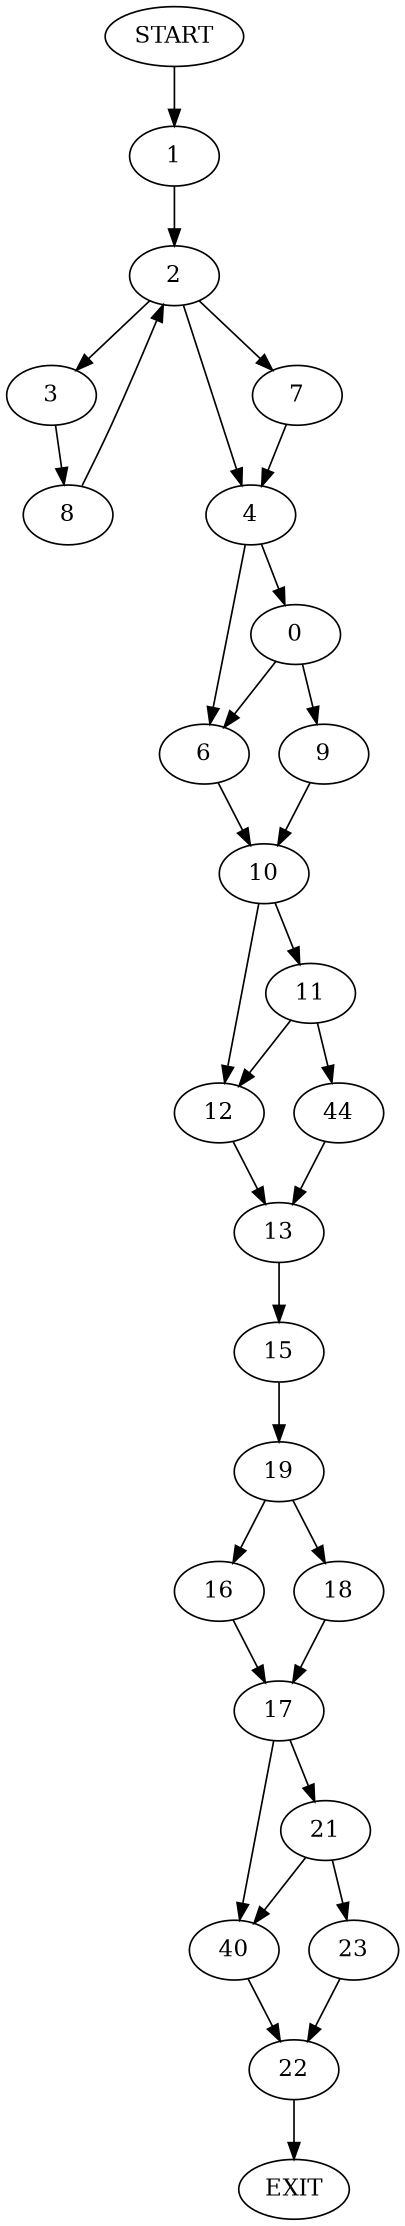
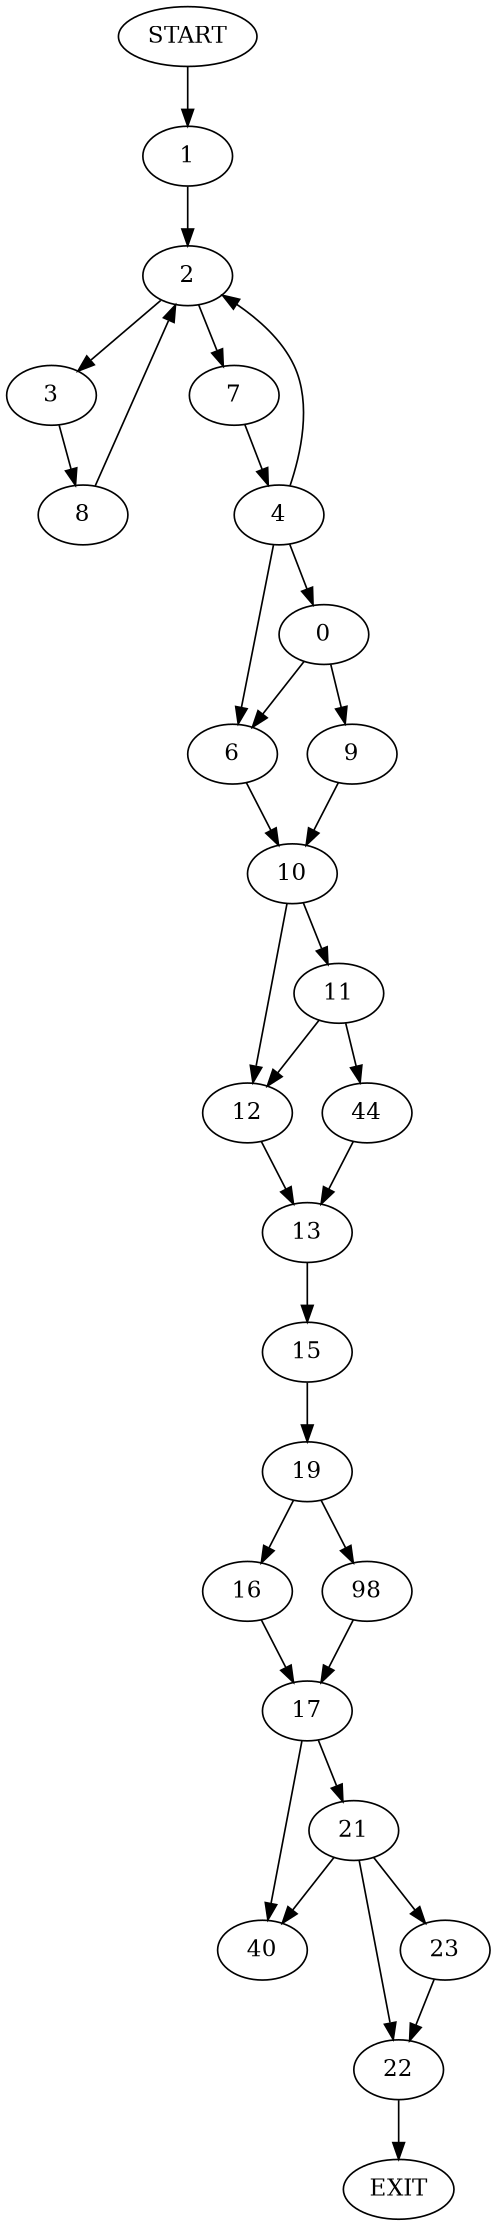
edge "2" -> "4": reversed
node "18": label "18" -> "98"
edge "40" -> "22": now "21" -> "22"
